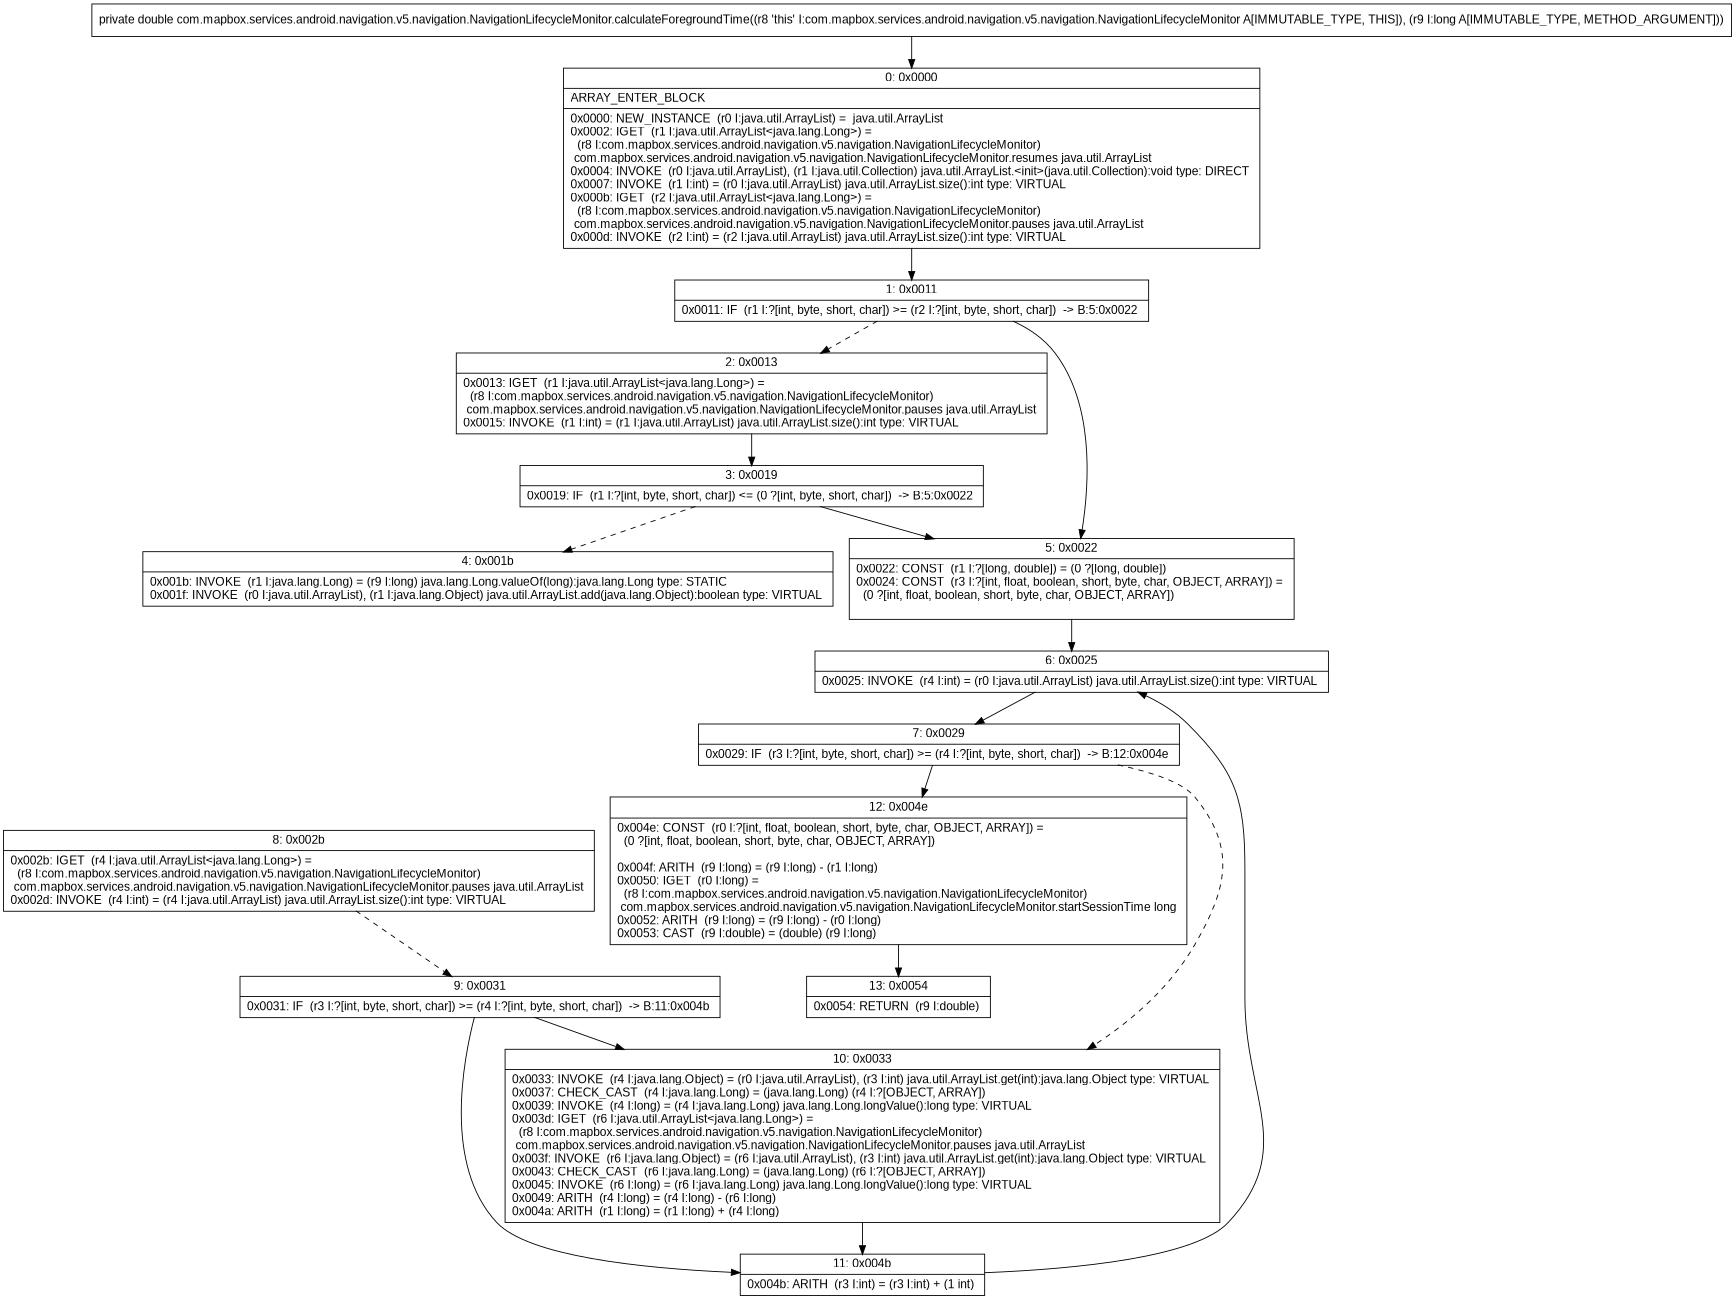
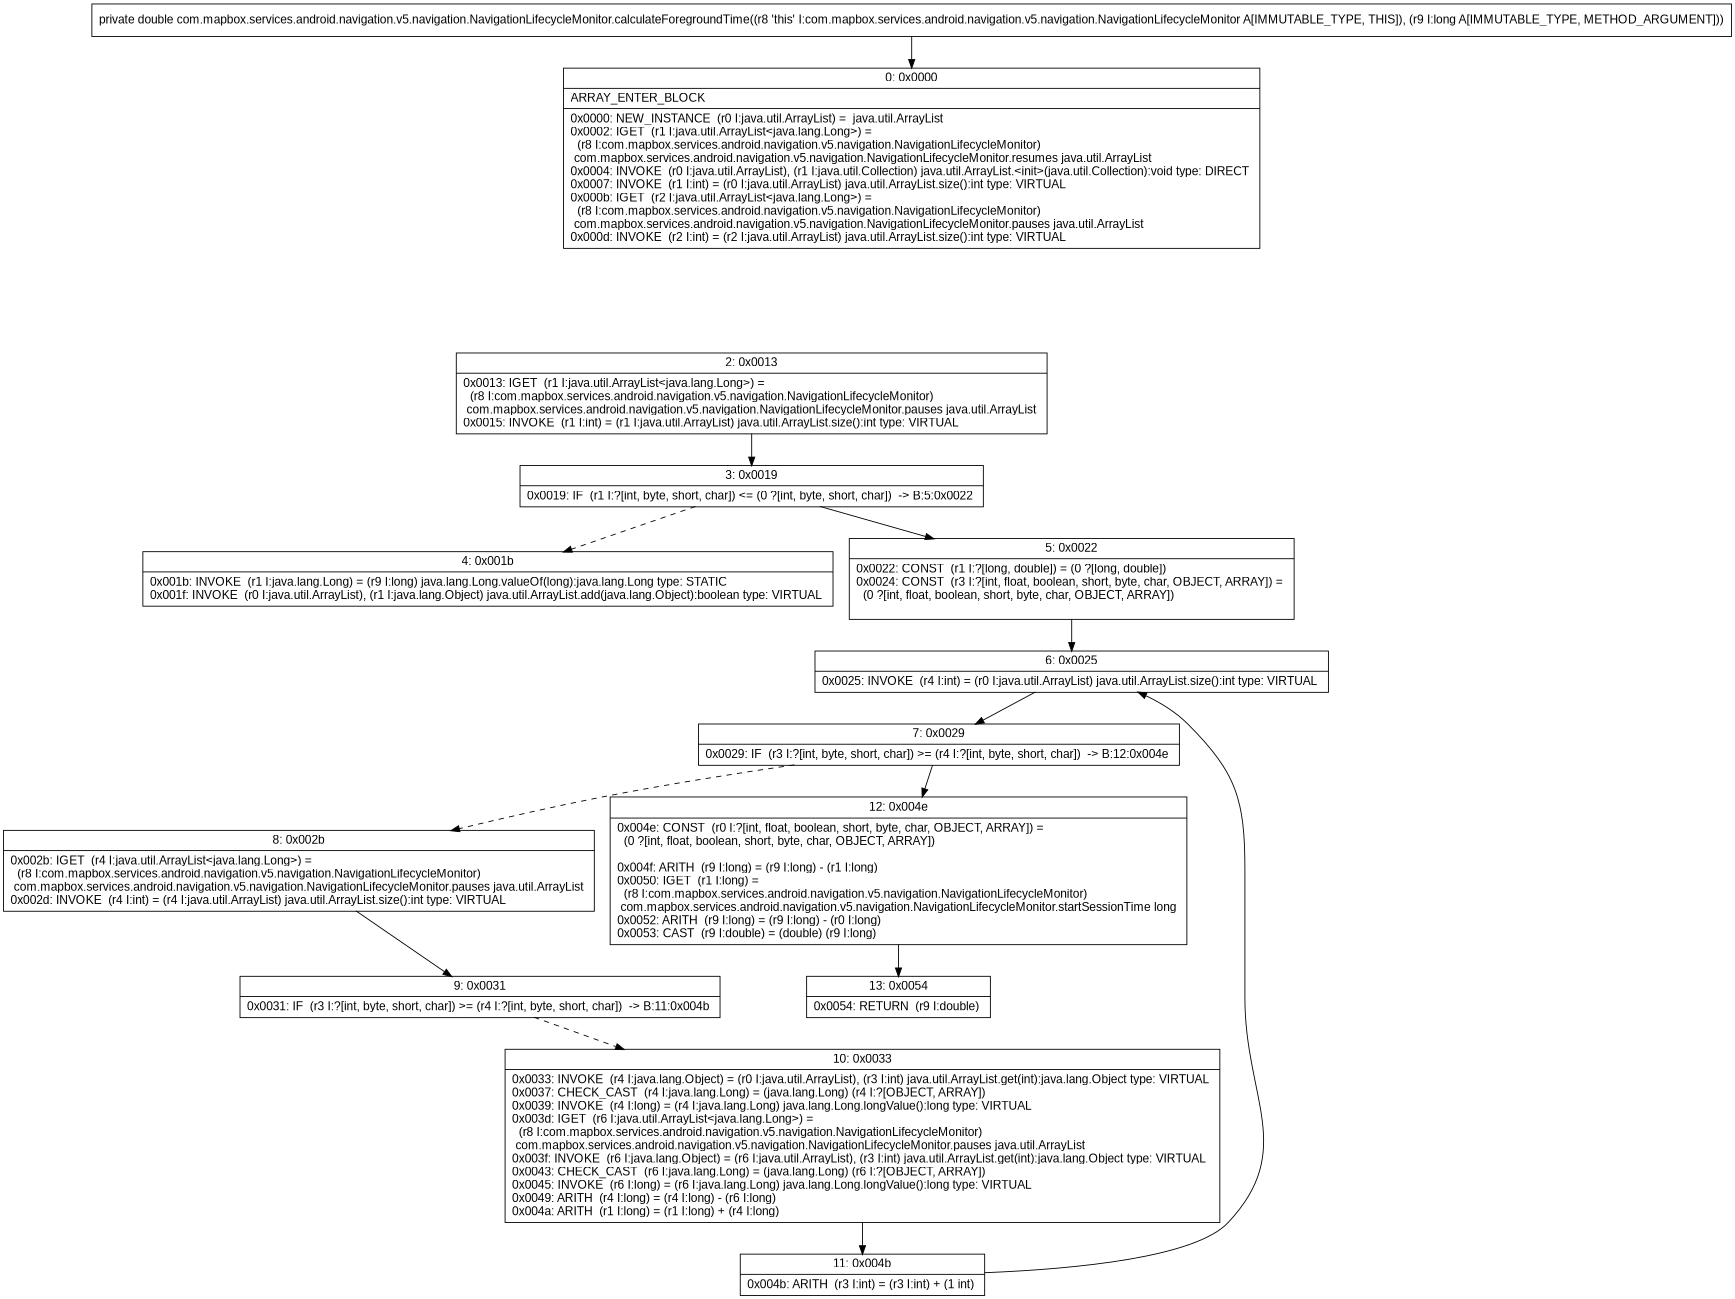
node "1: 0x0011": removed
node "12: 0x004e": text "0x0050: IGET  (r0 I:long) =" -> "0x0050: IGET  (r1 I:long) ="
edge "7: 0x0029" -> "10: 0x0033": now "7: 0x0029" -> "8: 0x002b"
edge "8: 0x002b" -> "9: 0x0031": style dashed -> solid
edge "9: 0x0031" -> "10: 0x0033": style solid -> dashed
edge "9: 0x0031" -> "11: 0x004b": removed
